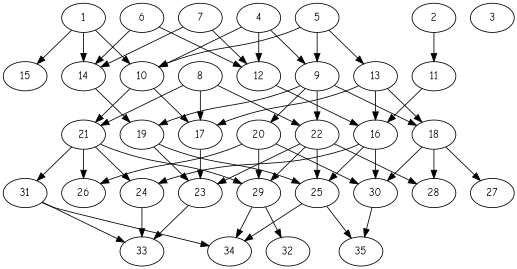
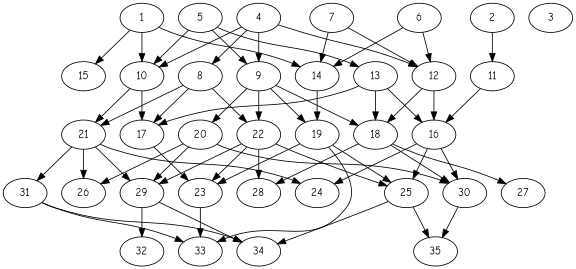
edge "4" -> "8": added
edge "12" -> "18": added
edge "24" -> "33": now "19" -> "33"
